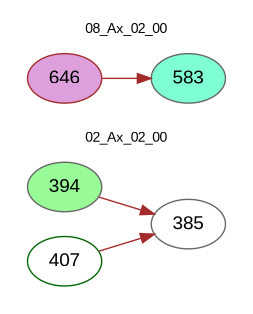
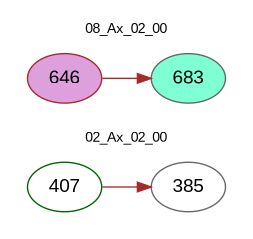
node "583": label "583" -> "683"
node "394": removed
